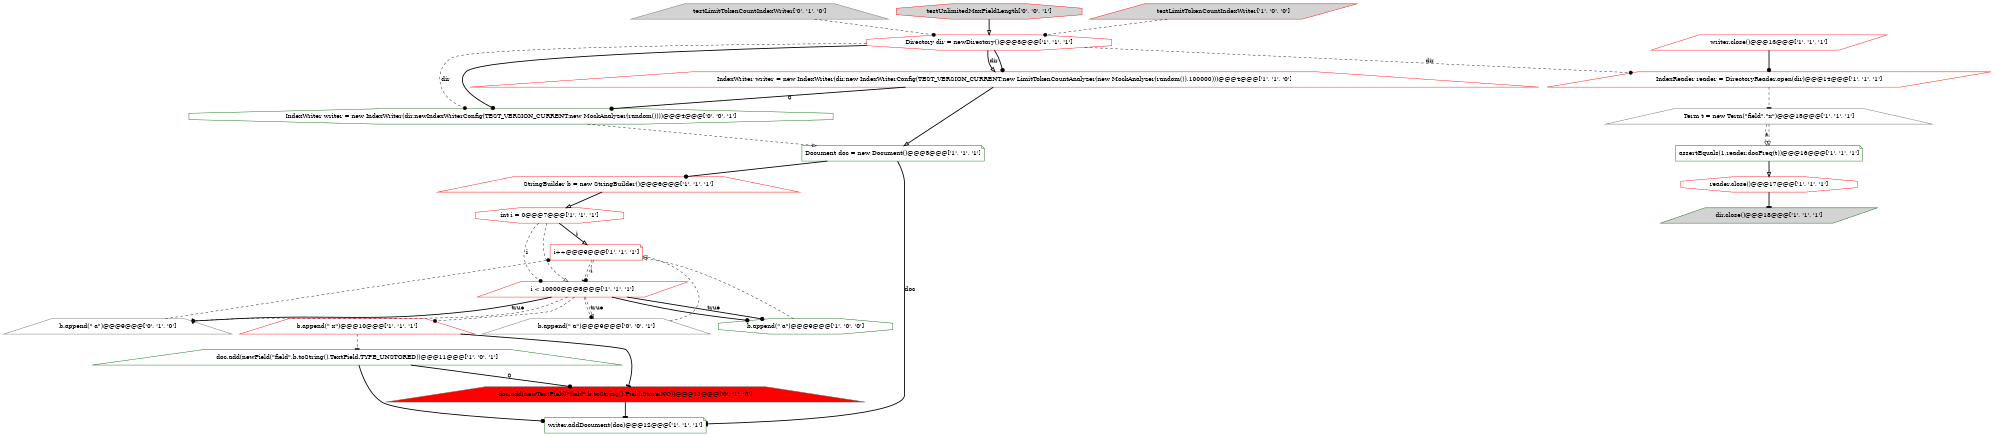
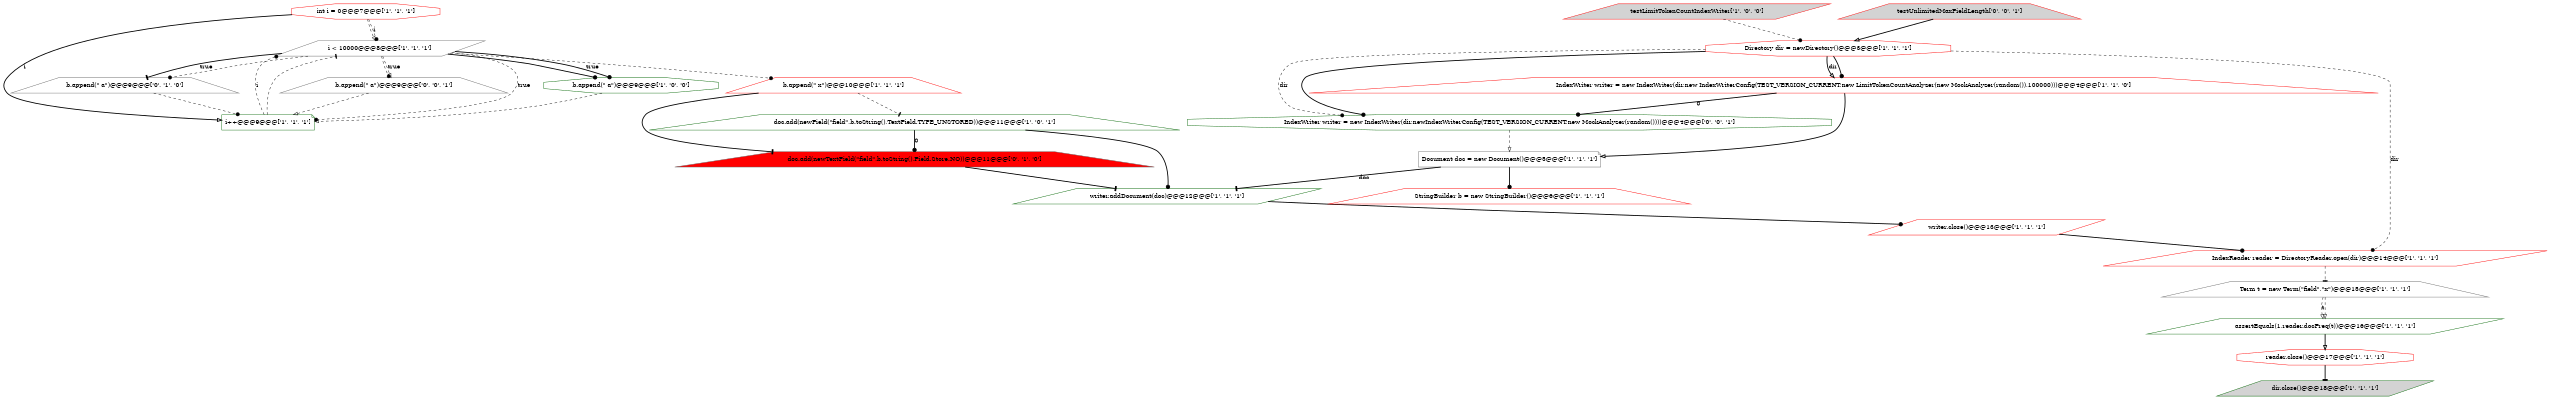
node "testLimitTokenCountIndexWriter['0', '1', '0']": removed
node "testUnlimitedMaxFieldLength['0', '0', '1']": shape octagon -> trapezium
edge "i < 10000@@@8@@@['1', '1', '1']" -> "i++@@@9@@@['1', '1', '1']": added, label "true"
node "Document doc = new Document()@@@5@@@['1', '1', '1']": color darkgreen -> gray40
node "assertEquals(1,reader.docFreq(t))@@@16@@@['1', '1', '1']": shape note -> parallelogram
edge "StringBuilder b = new StringBuilder()@@@6@@@['1', '1', '1']" -> "int i = 0@@@7@@@['1', '1', '1']": removed
edge "writer.addDocument(doc)@@@12@@@['1', '1', '1']" -> "writer.close()@@@13@@@['1', '1', '1']": added
node "i++@@@9@@@['1', '1', '1']": color red -> darkgreen
node "i < 10000@@@8@@@['1', '1', '1']": color red -> gray40
node "writer.addDocument(doc)@@@12@@@['1', '1', '1']": shape note -> parallelogram
